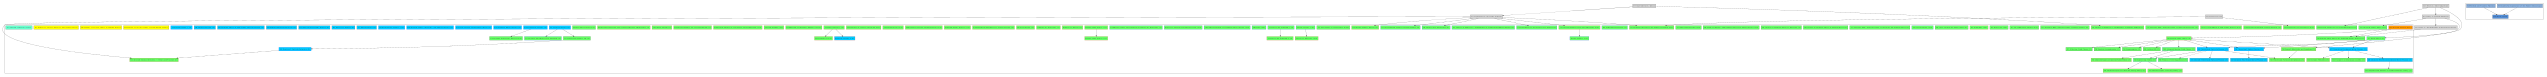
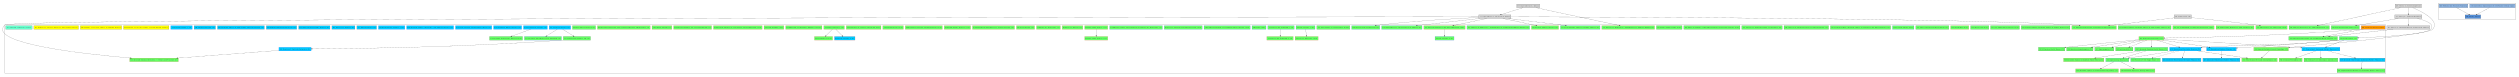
node "760 Computational Physics (T)": removed
